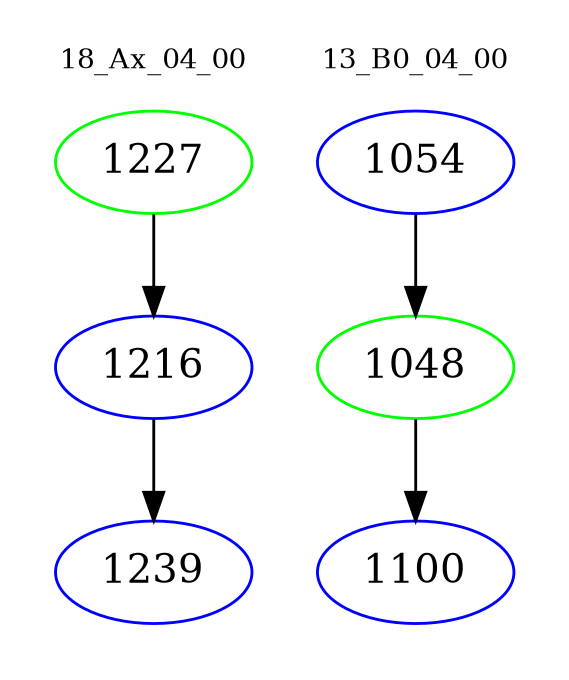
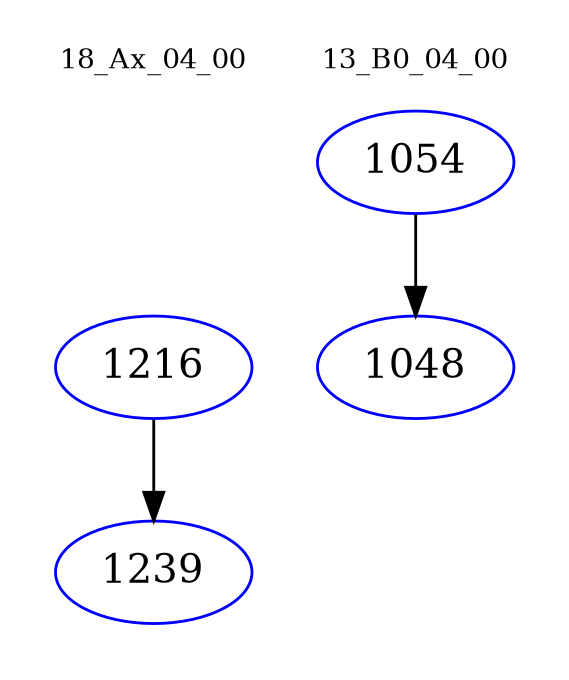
node "1227": removed
node "1048": color green -> blue
node "1100": removed
